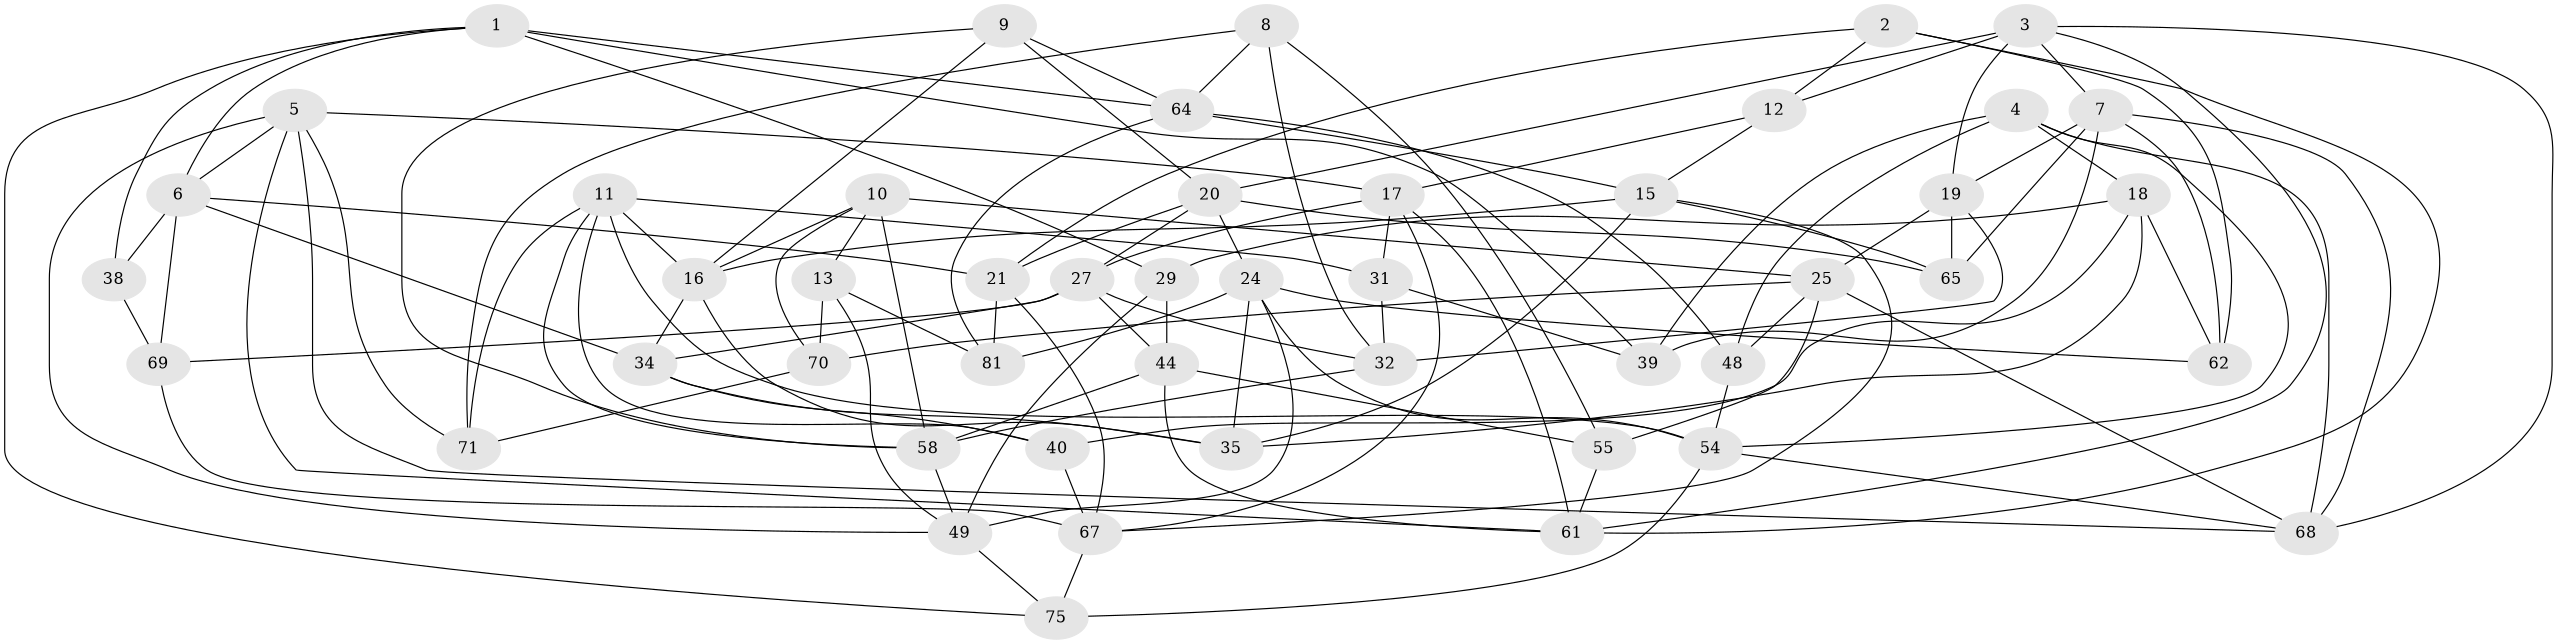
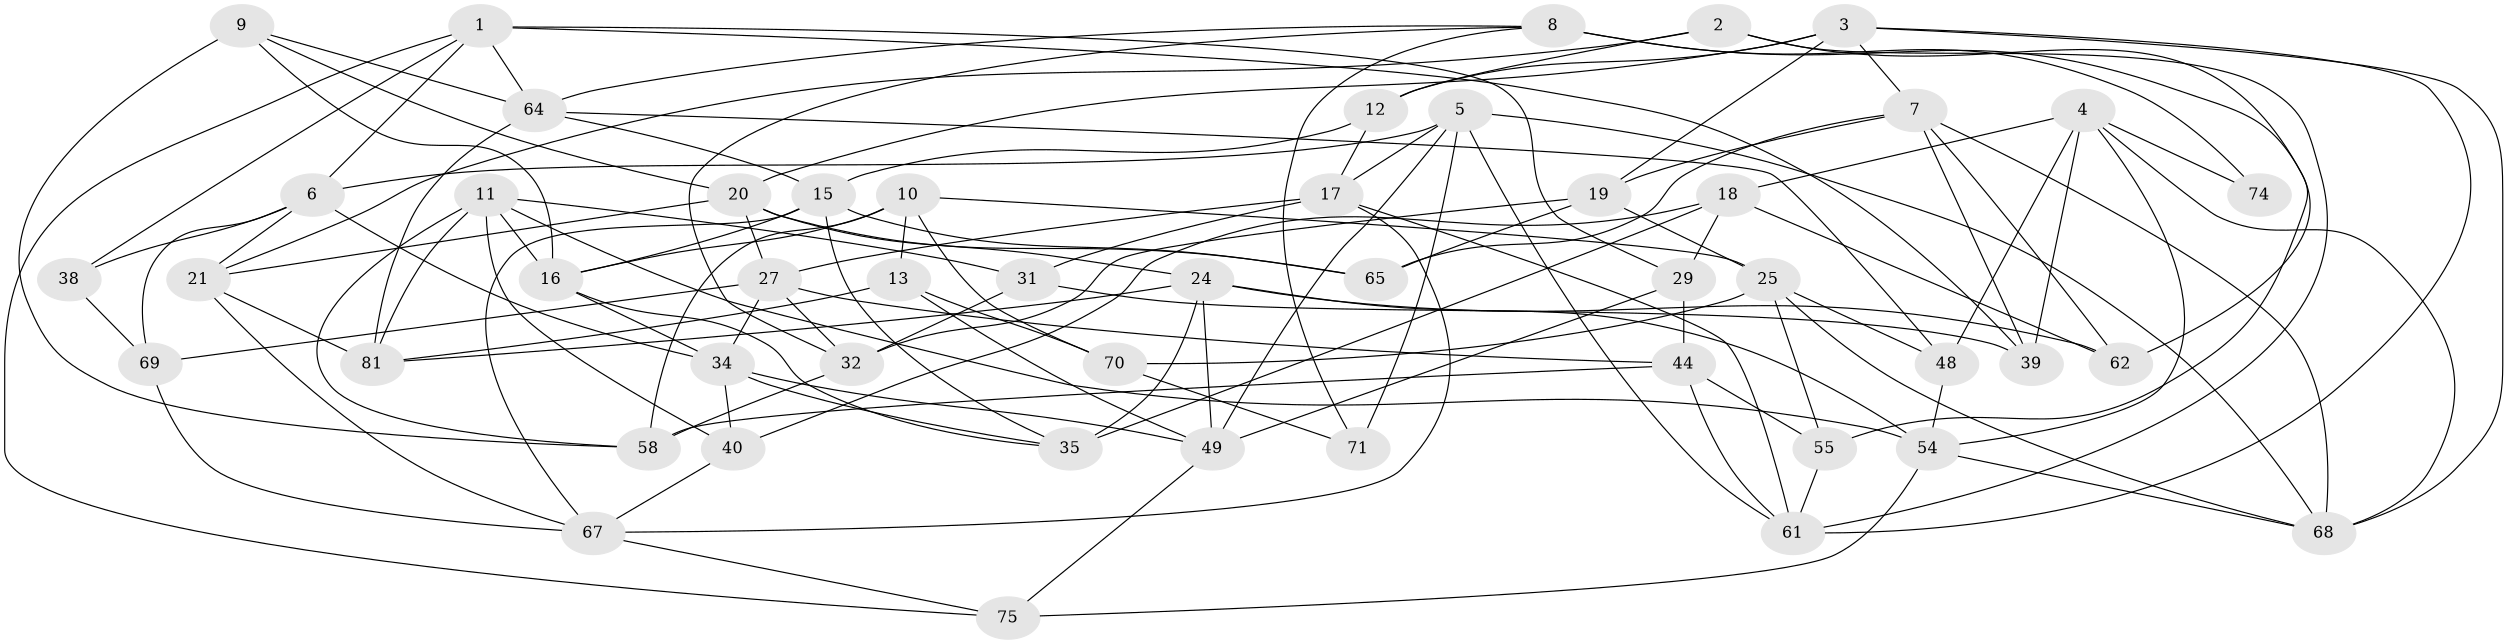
node "74": added
edge "11" -- "71": now "11" -- "81"
edge "58" -- "49": now "34" -- "49"
